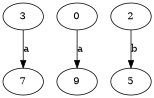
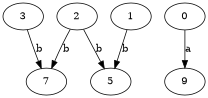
node "1": added
edge "2" -> "7": added, label "b"
edge "3" -> "7": label "a" -> "b"
